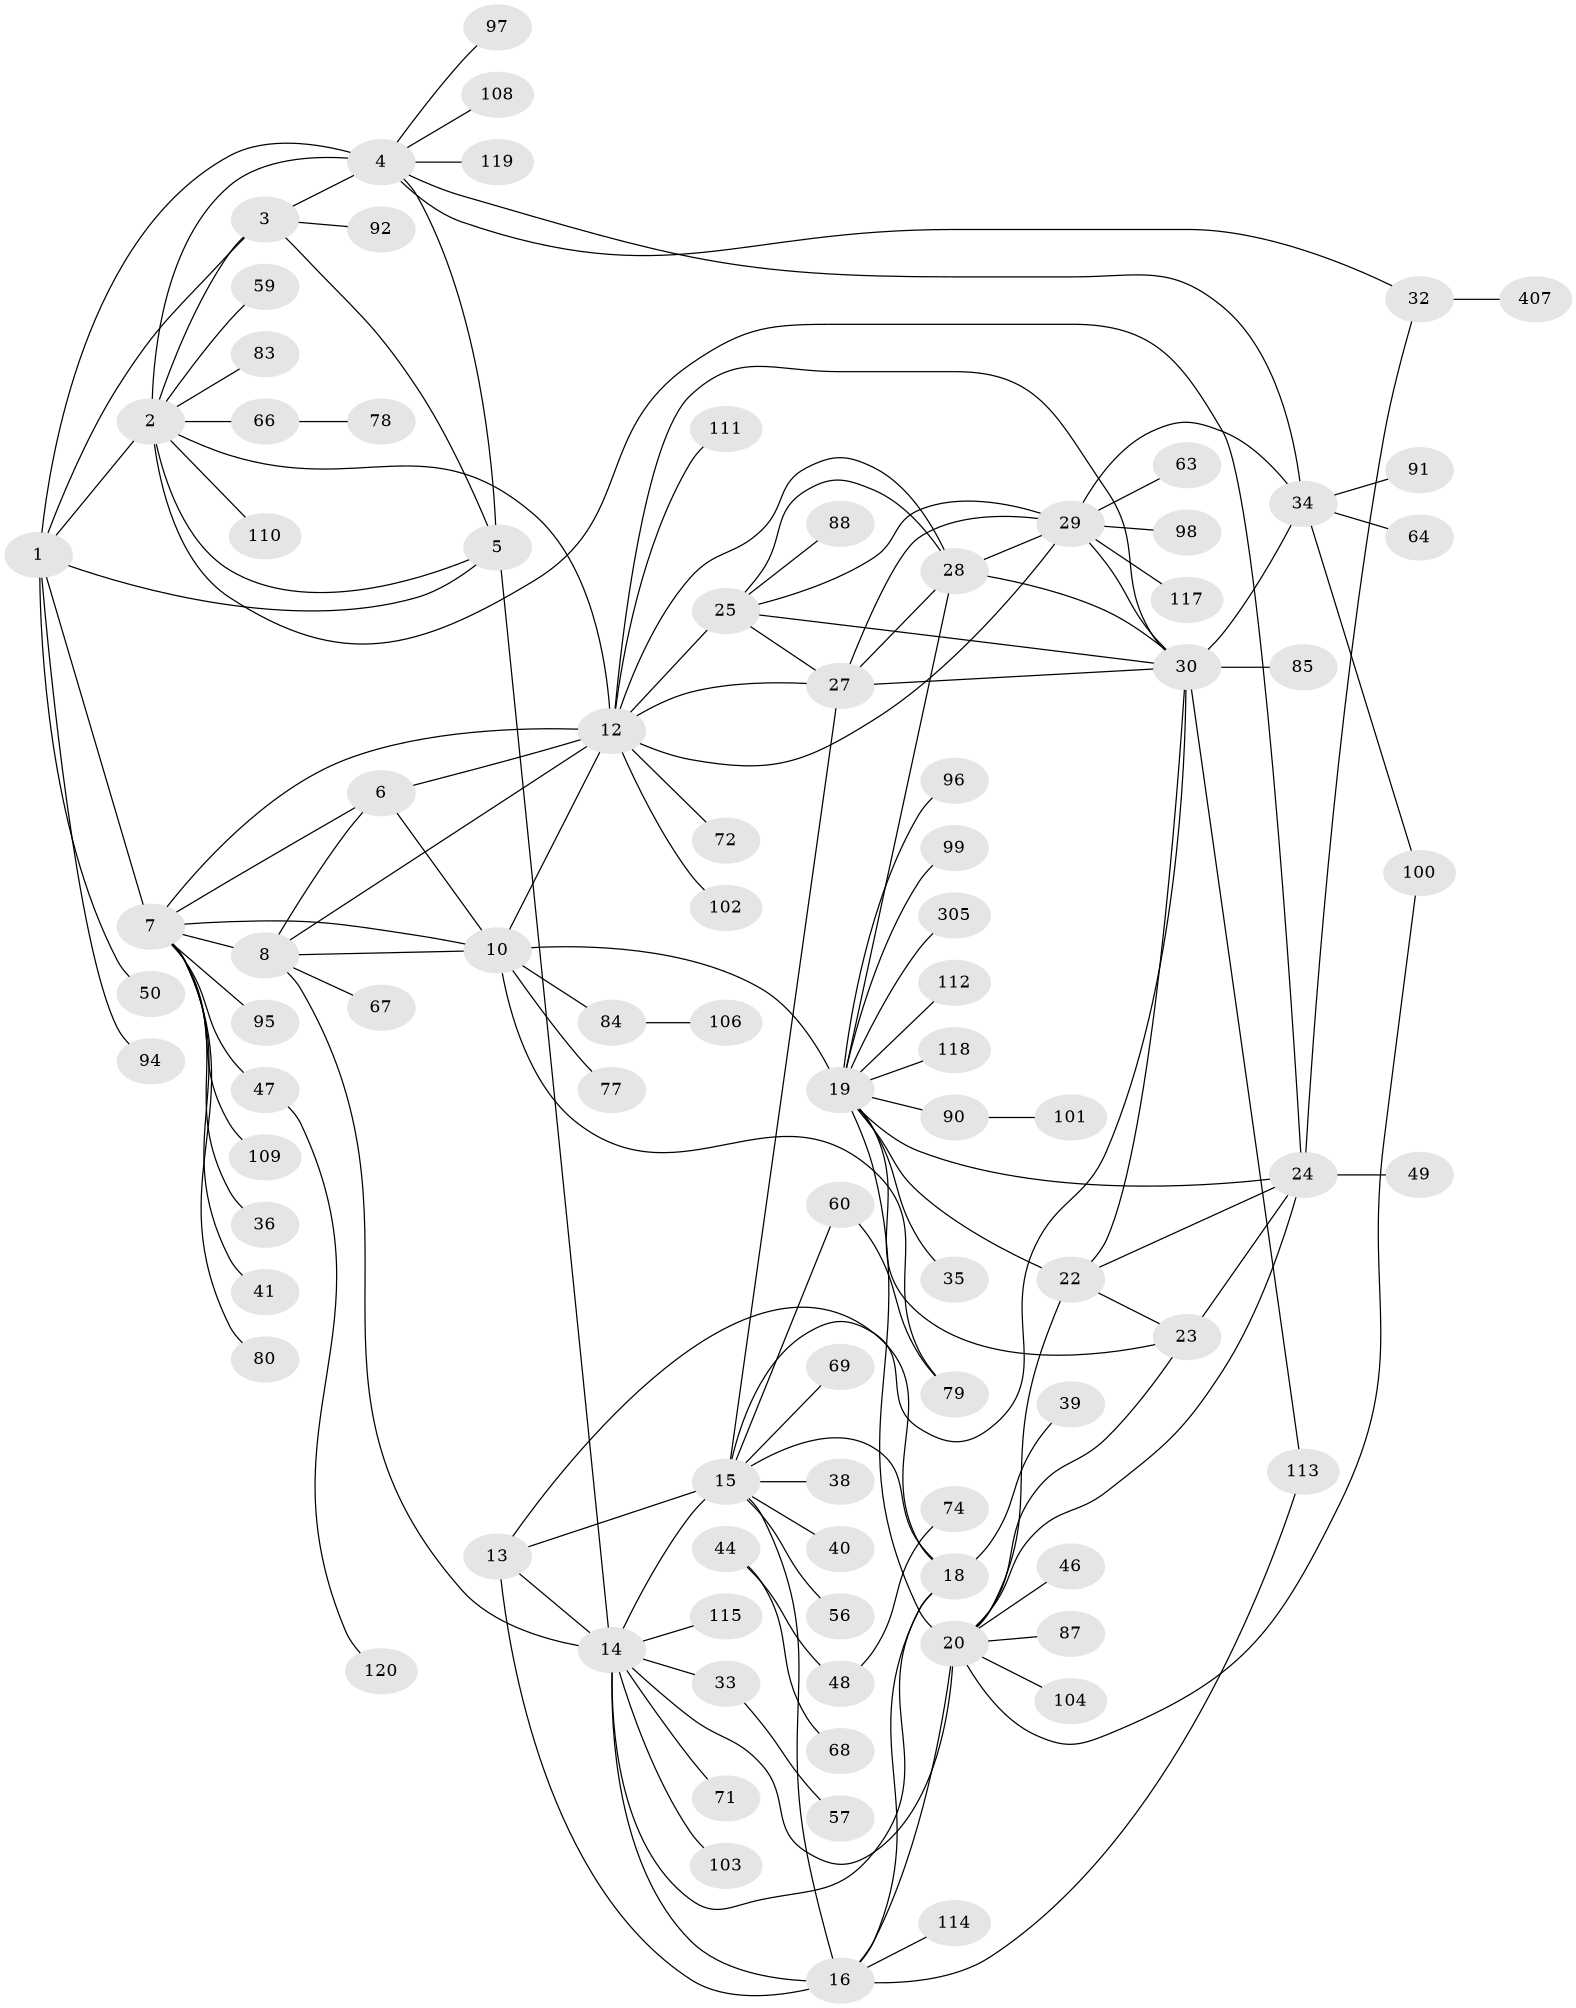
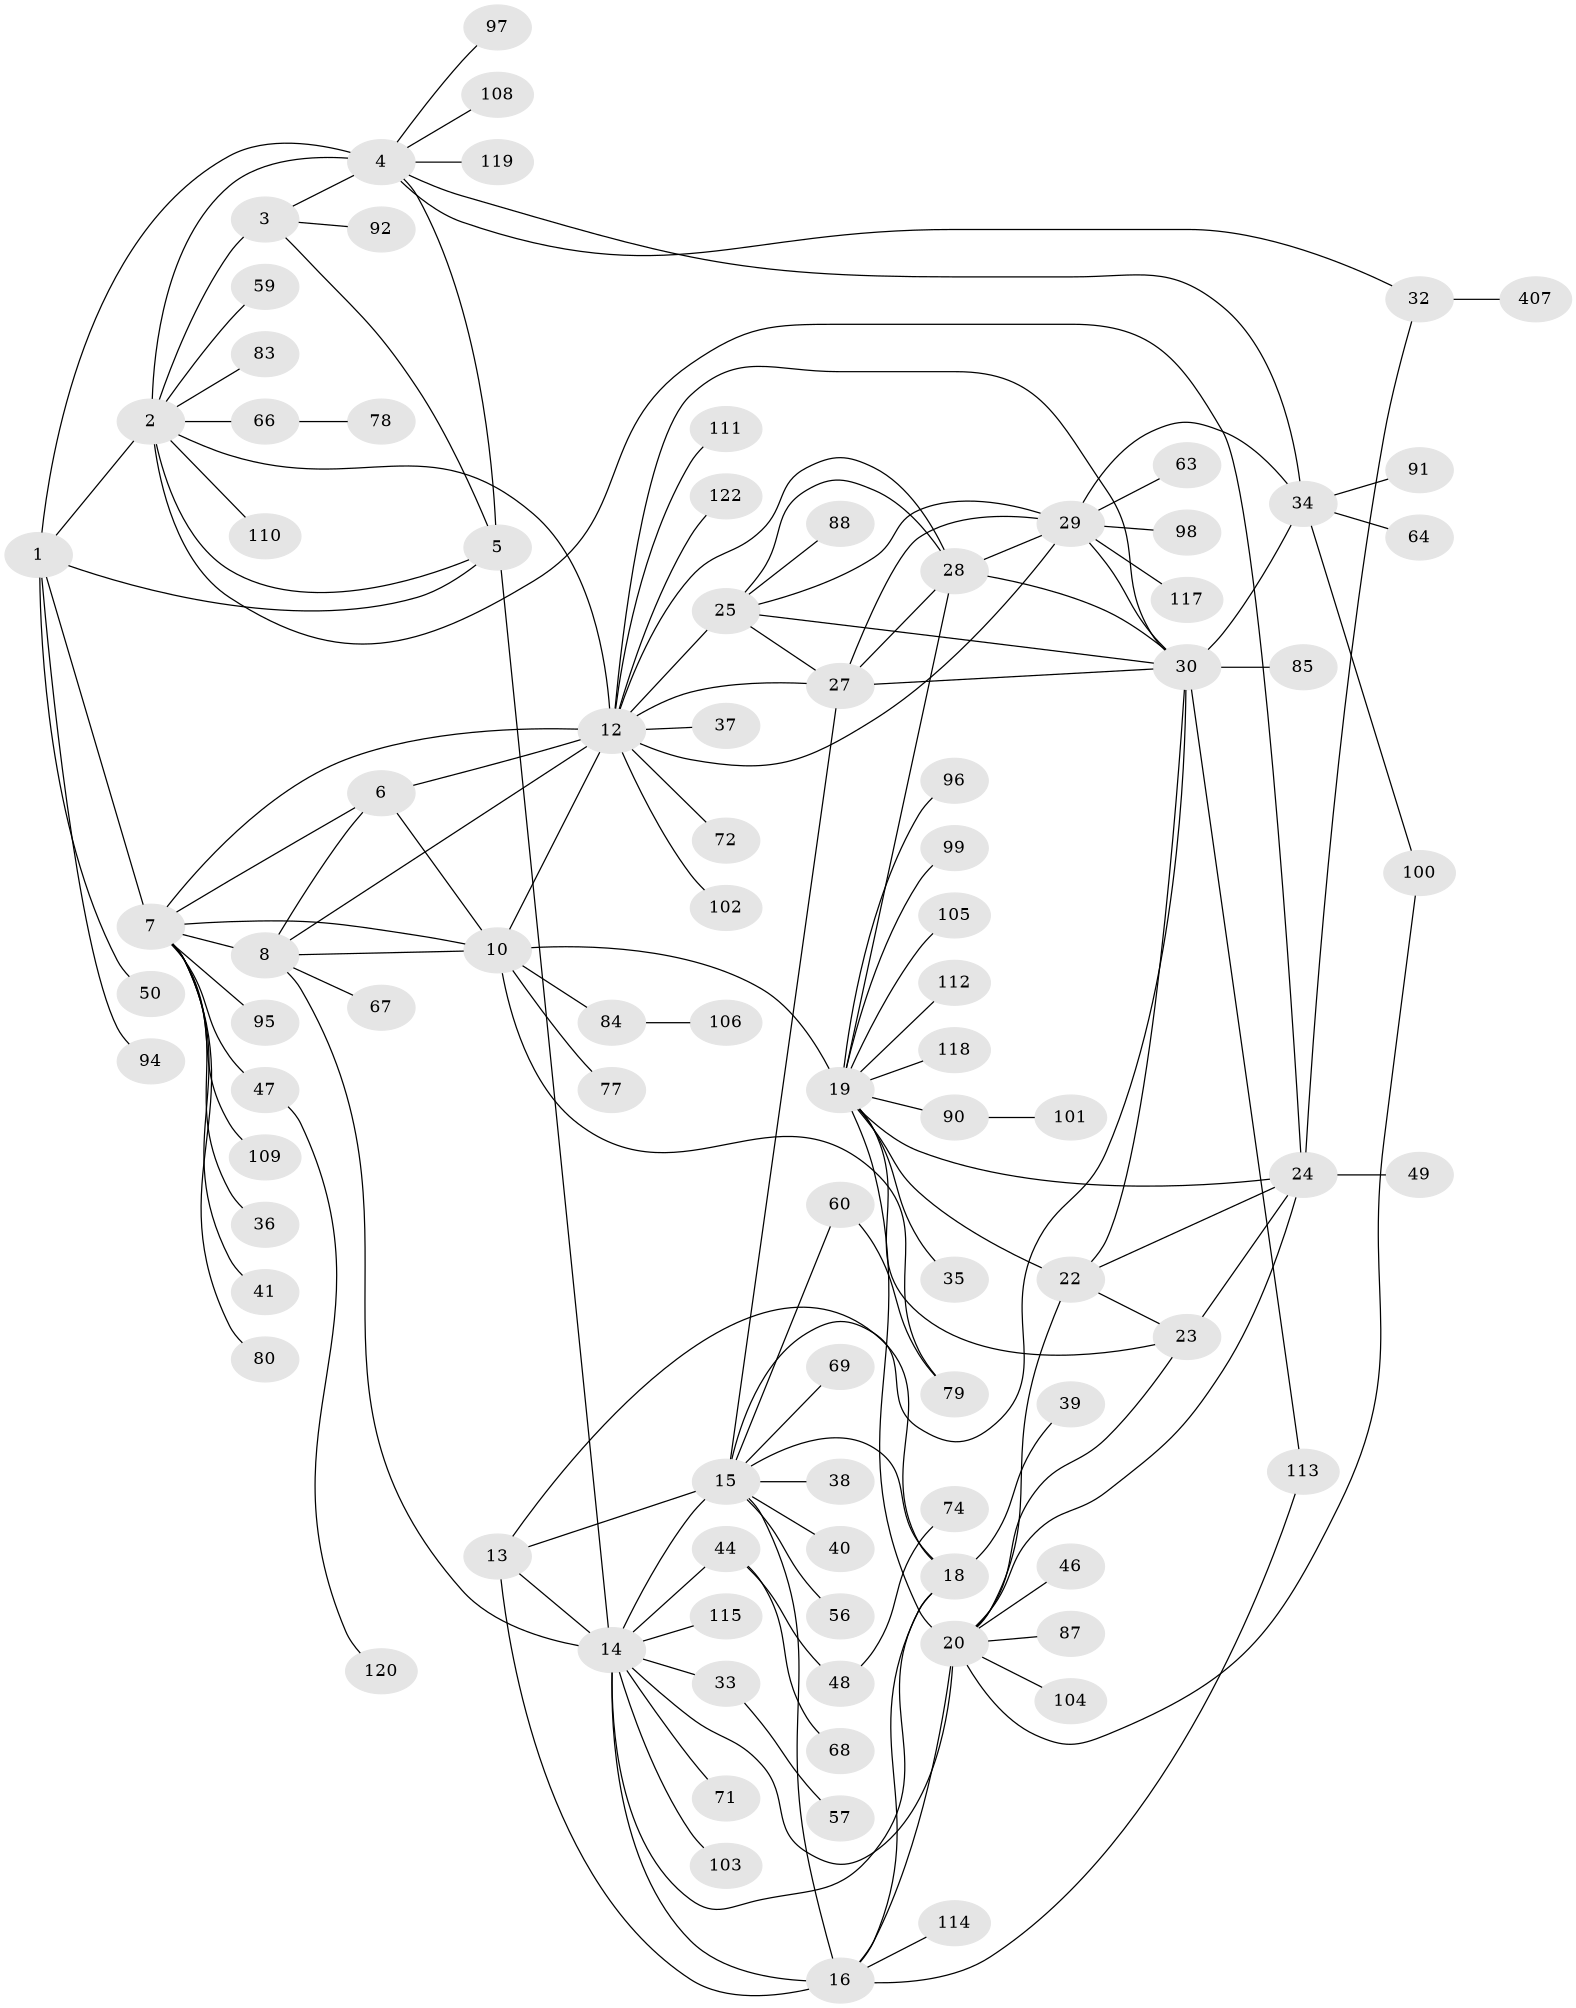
edge "3" -- "1": removed
node "122": added
node "37": added
node "305": label "305" -> "105"
edge "44" -- "14": added
